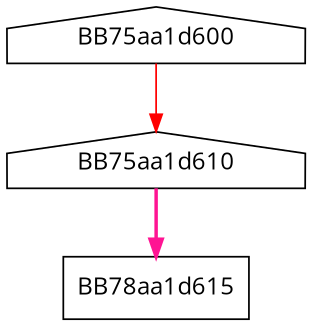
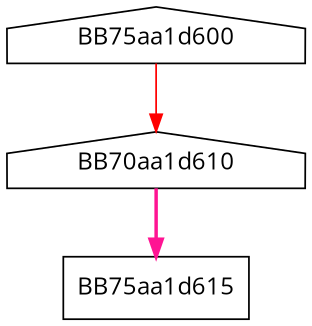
node "BB75aa1d610": label "BB75aa1d610" -> "BB70aa1d610"
node "BB78aa1d615": label "BB78aa1d615" -> "BB75aa1d615"
